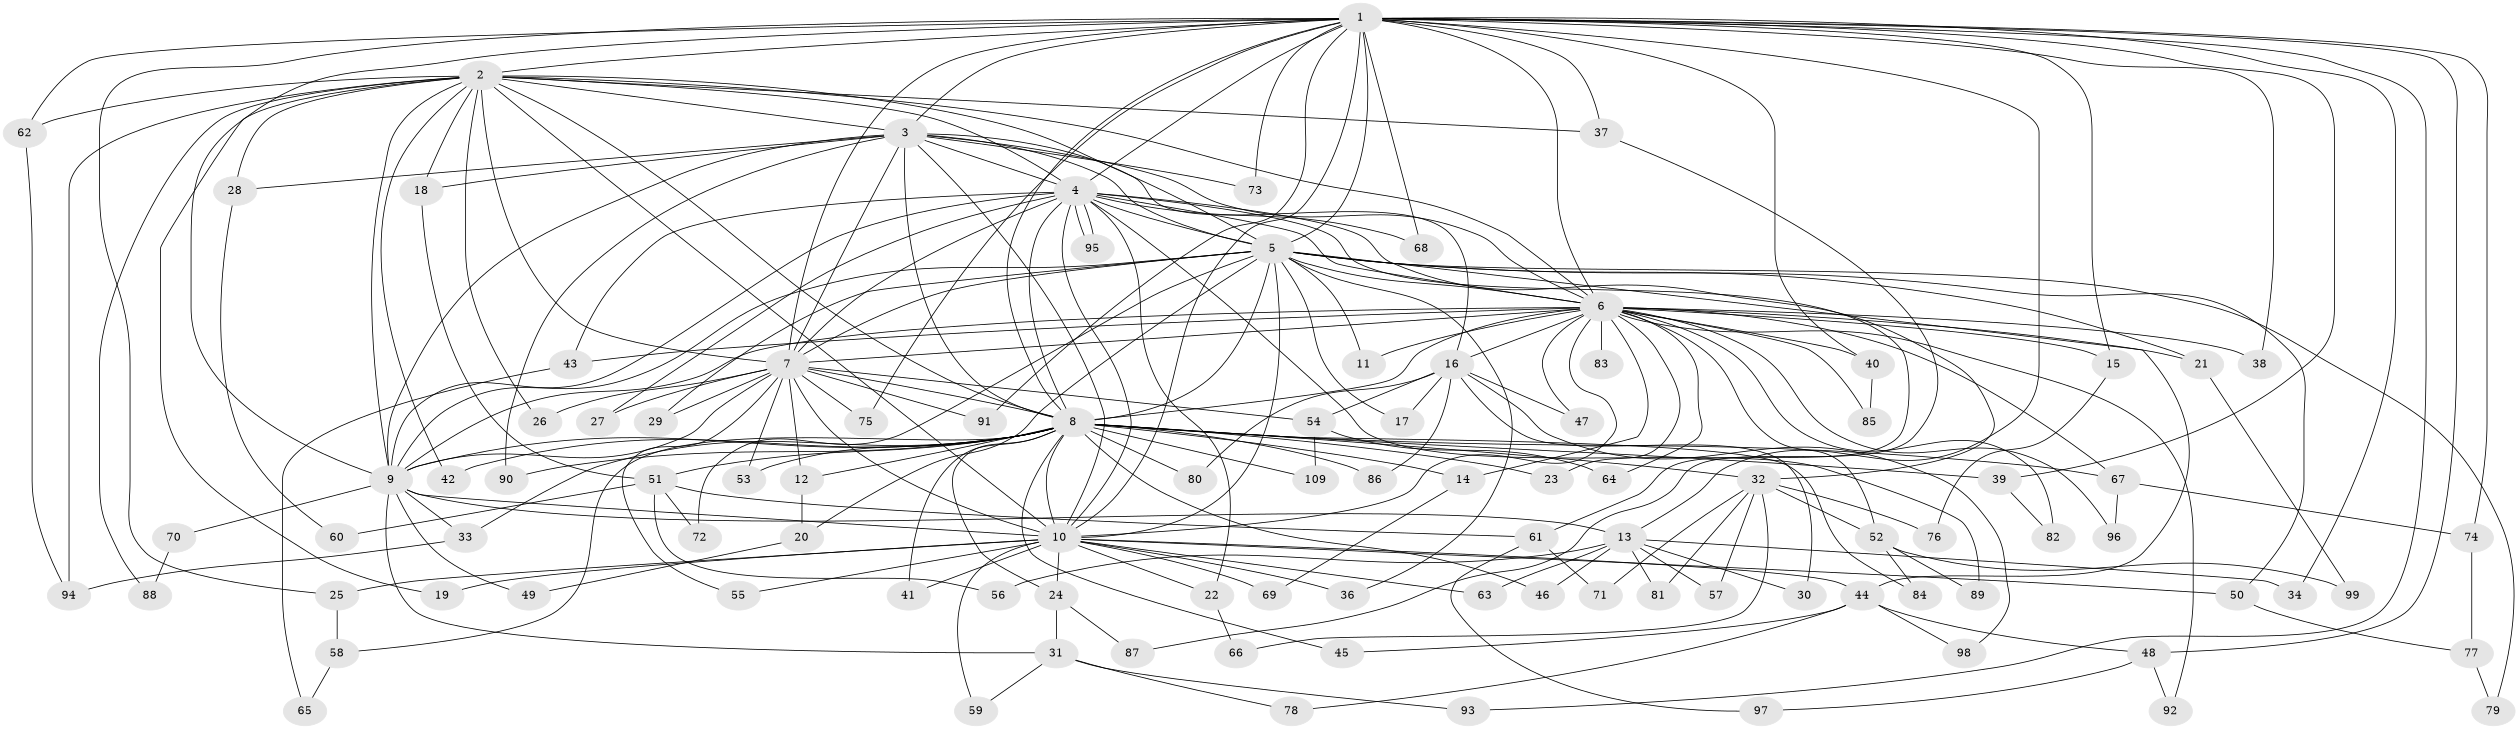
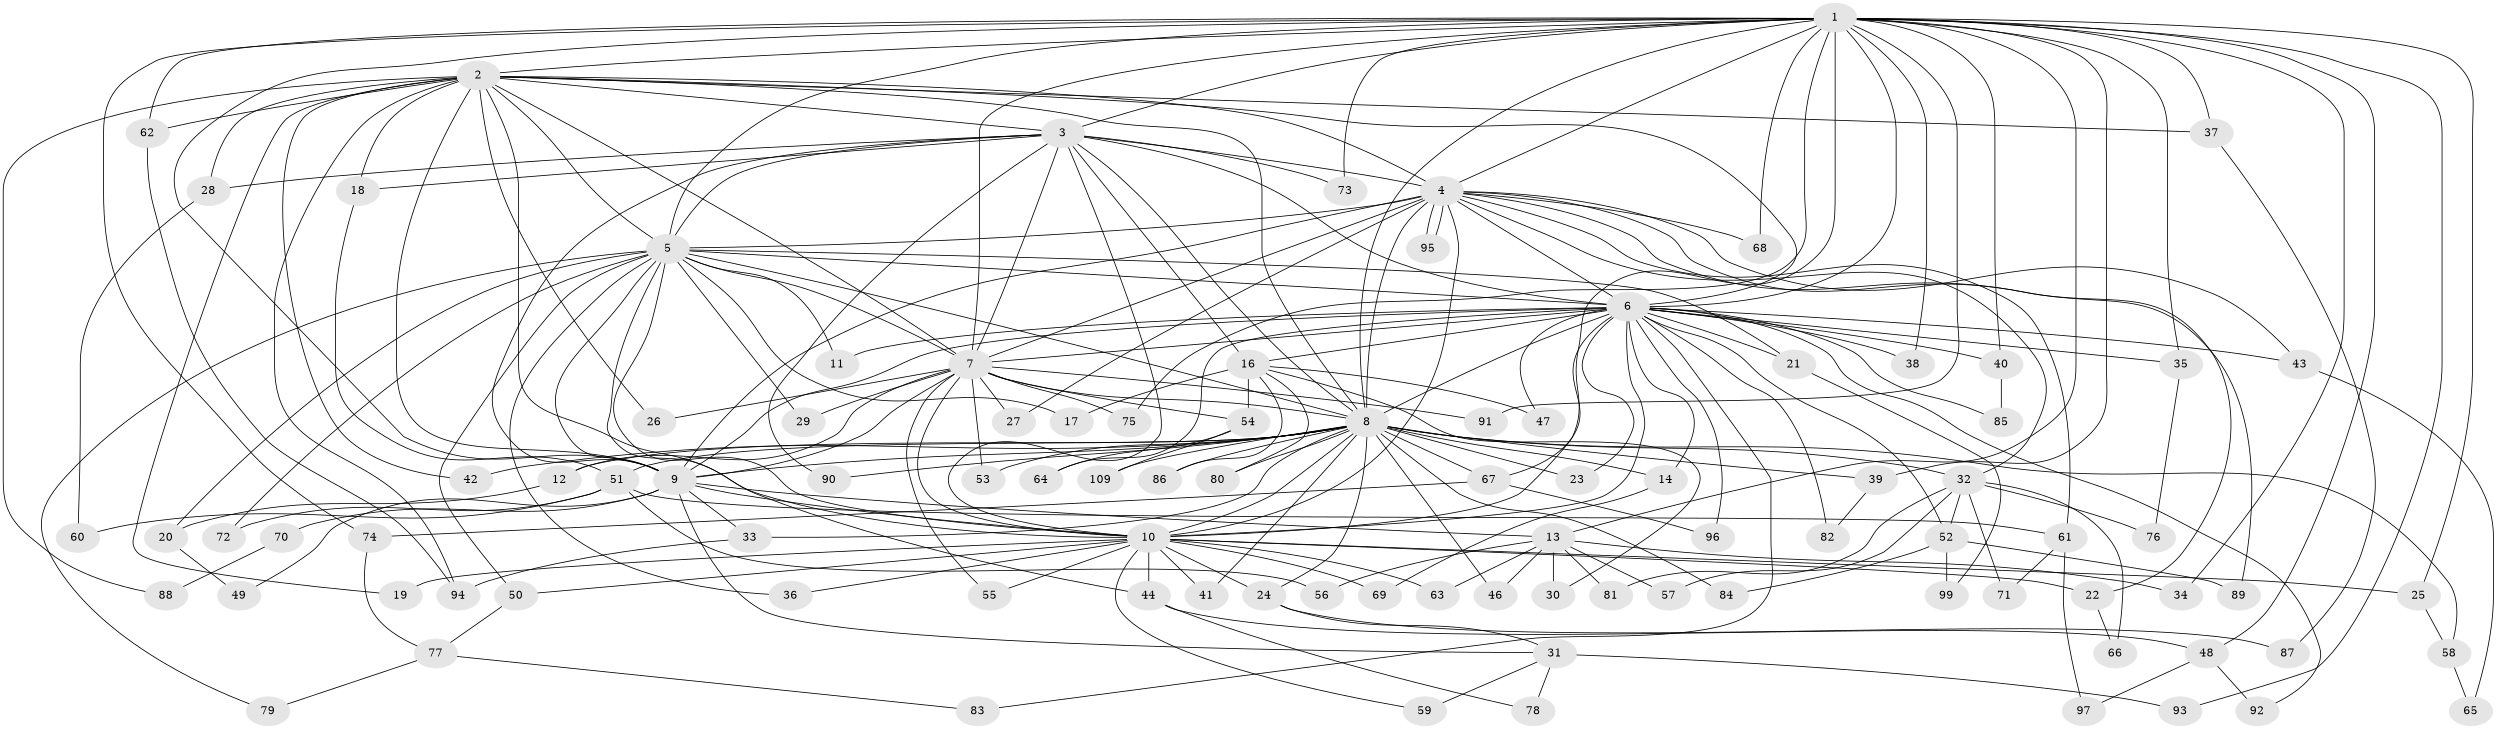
node "15": label "15" -> "35"
node "45": removed
node "98": removed
edge "77" -- "83": added
